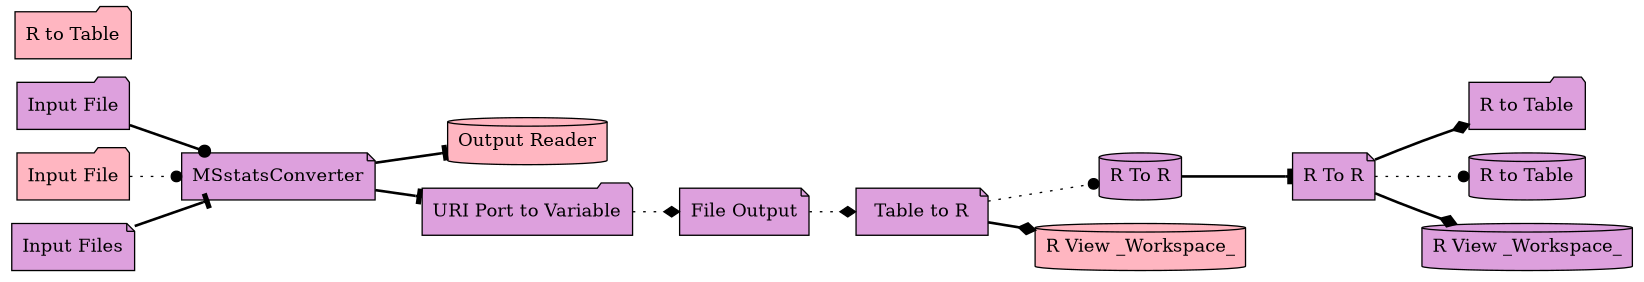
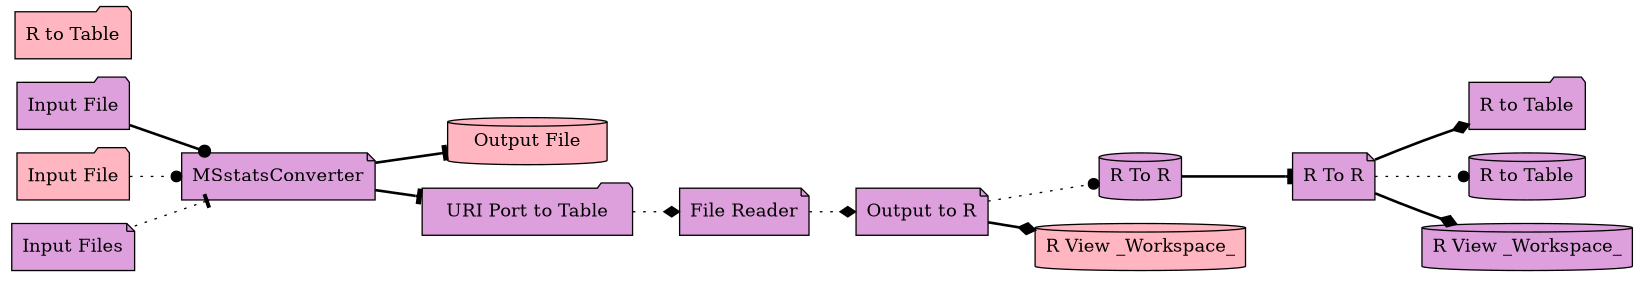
node "Output Reader": label "Output Reader" -> "Output File"
node "URI Port to Variable": label "URI Port to Variable" -> "URI Port to Table"
node "File Output": label "File Output" -> "File Reader"
node "Table to R": label "Table to R" -> "Output to R"
edge "Input Files" -> "MSstatsConverter": style bold -> dotted
